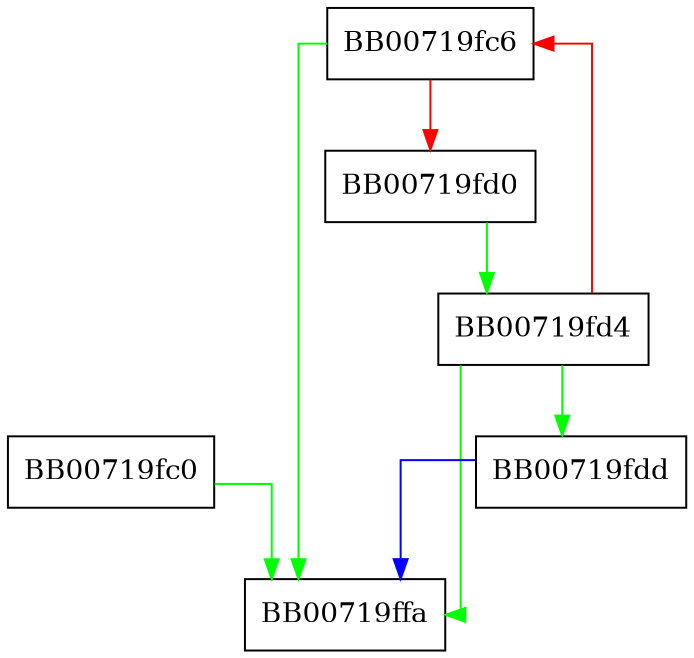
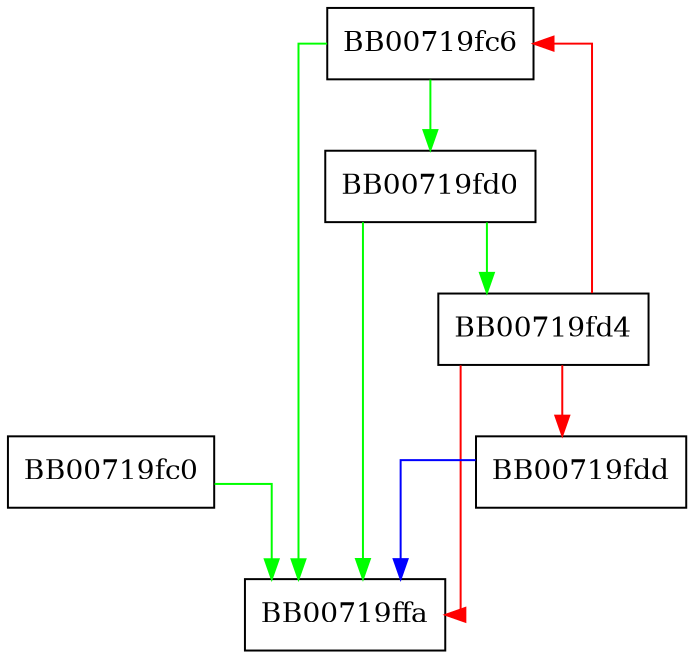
edge "BB00719fc6" -> "BB00719fd0": color red -> green
edge "BB00719fd4" -> "BB00719fdd": color green -> red
edge "BB00719fd0" -> "BB00719ffa": added
edge "BB00719fd4" -> "BB00719ffa": color green -> red
